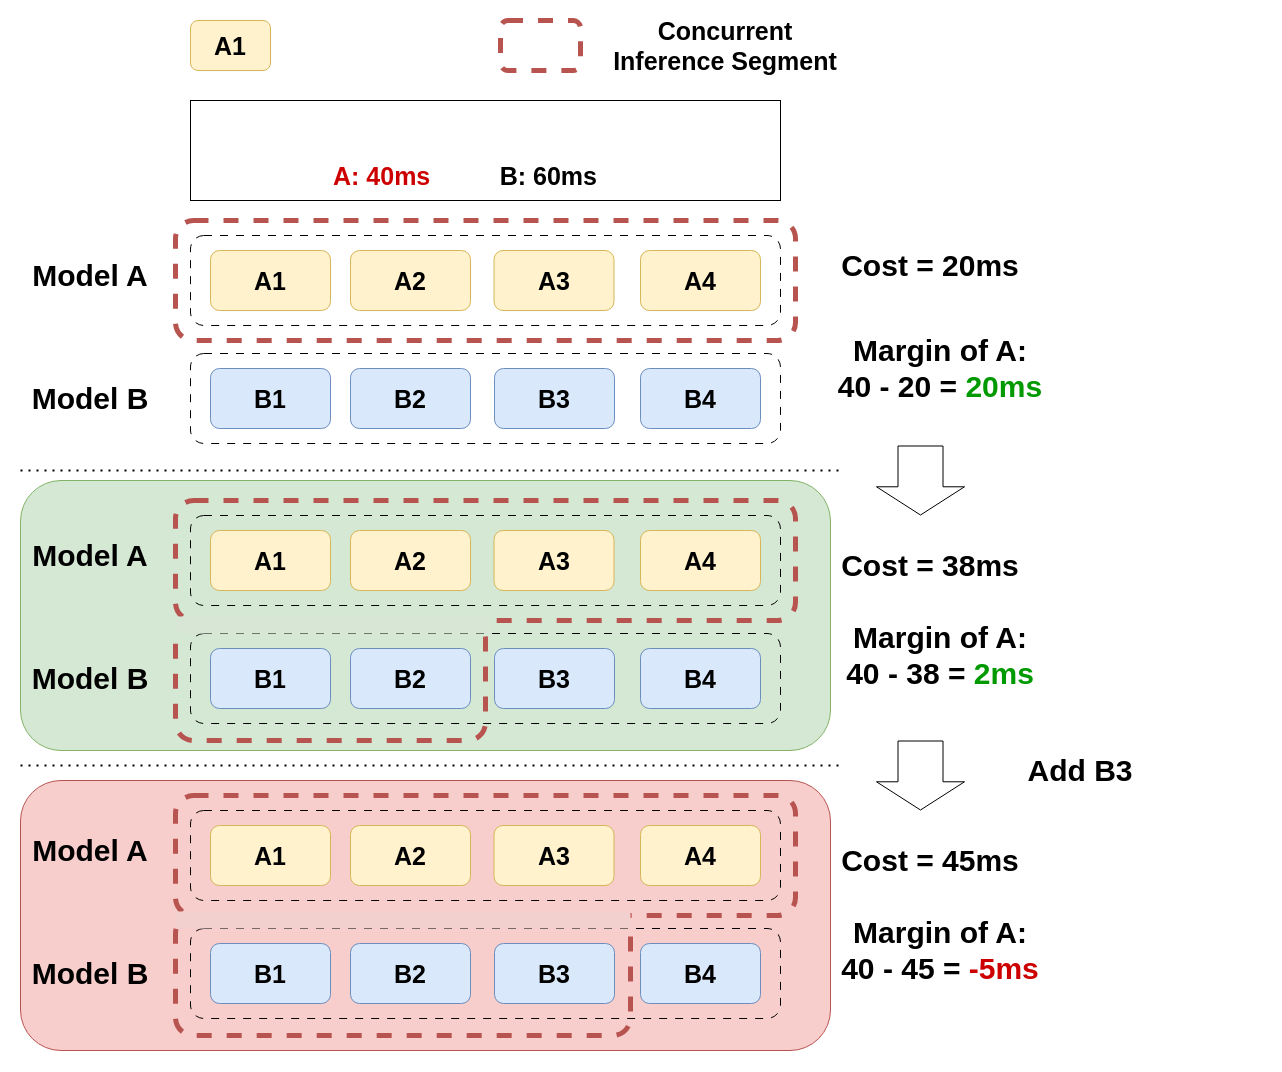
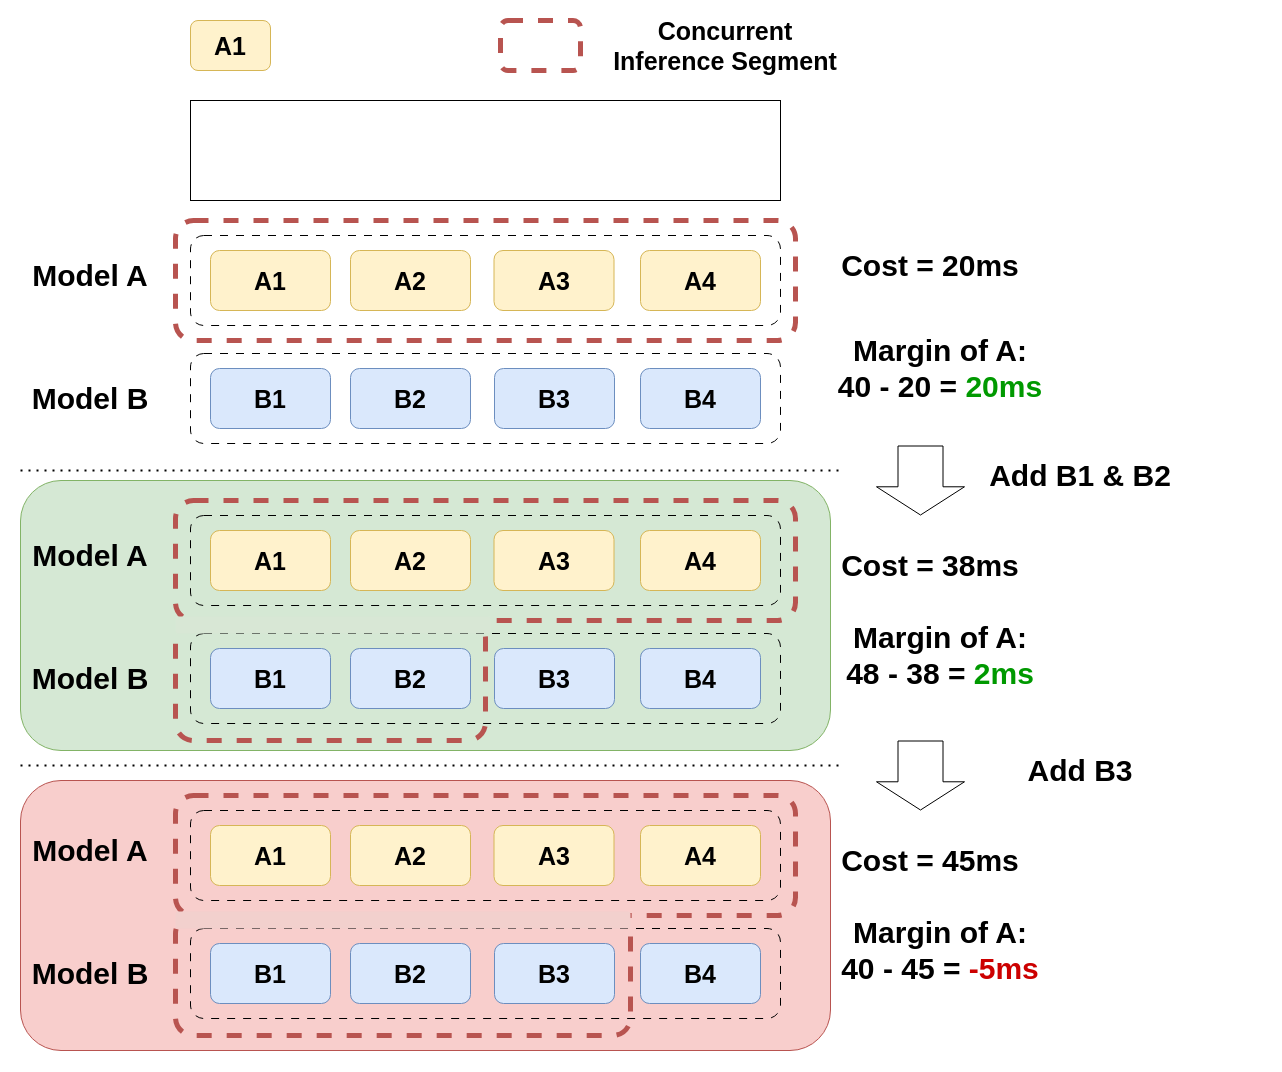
node "A: 40ms B: 60ms": removed
node "Add B1 & B2": added
node "Margin of A: 40 - 38 = 2ms": label "Margin of A: 40 - 38 = 2ms" -> "Margin of A: 48 - 38 = 2ms"
